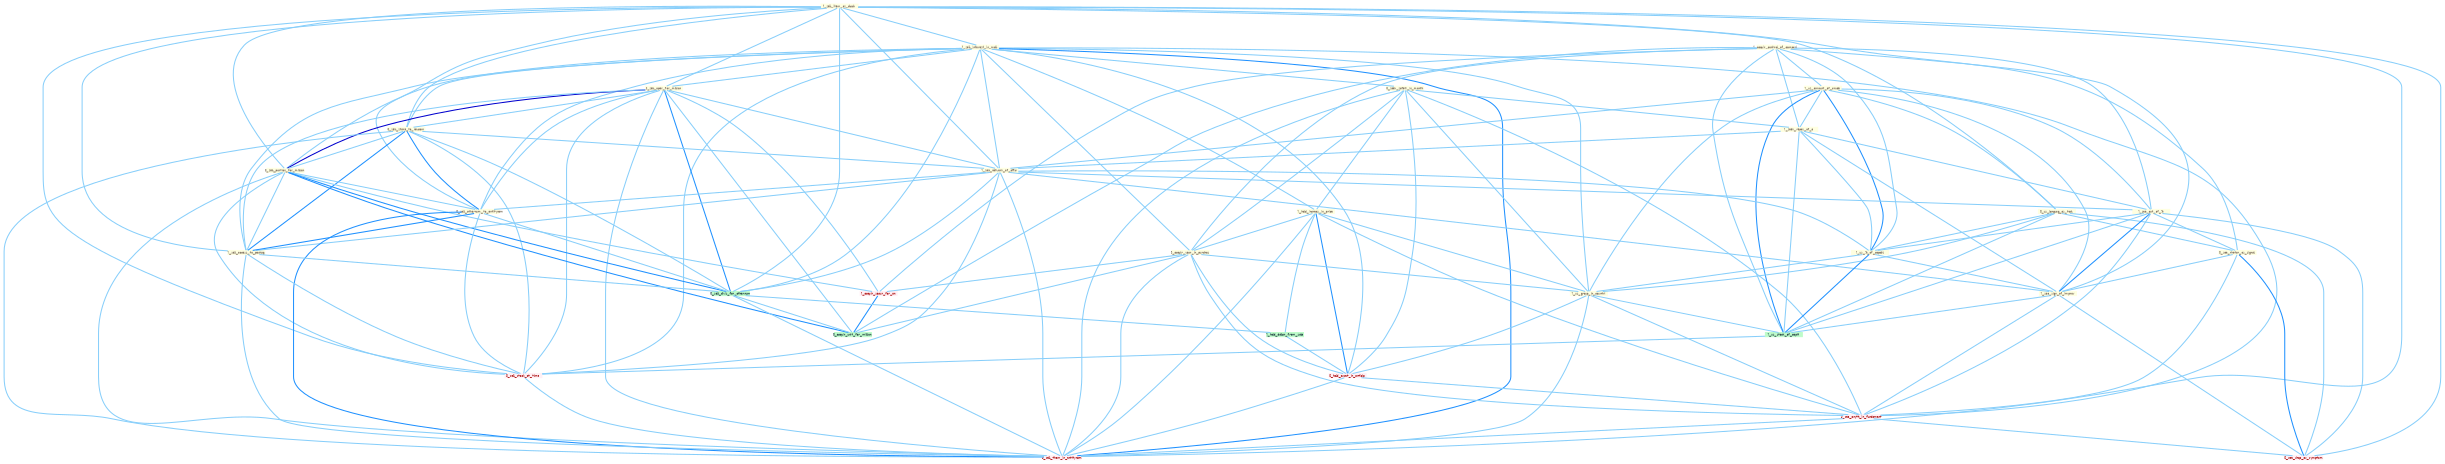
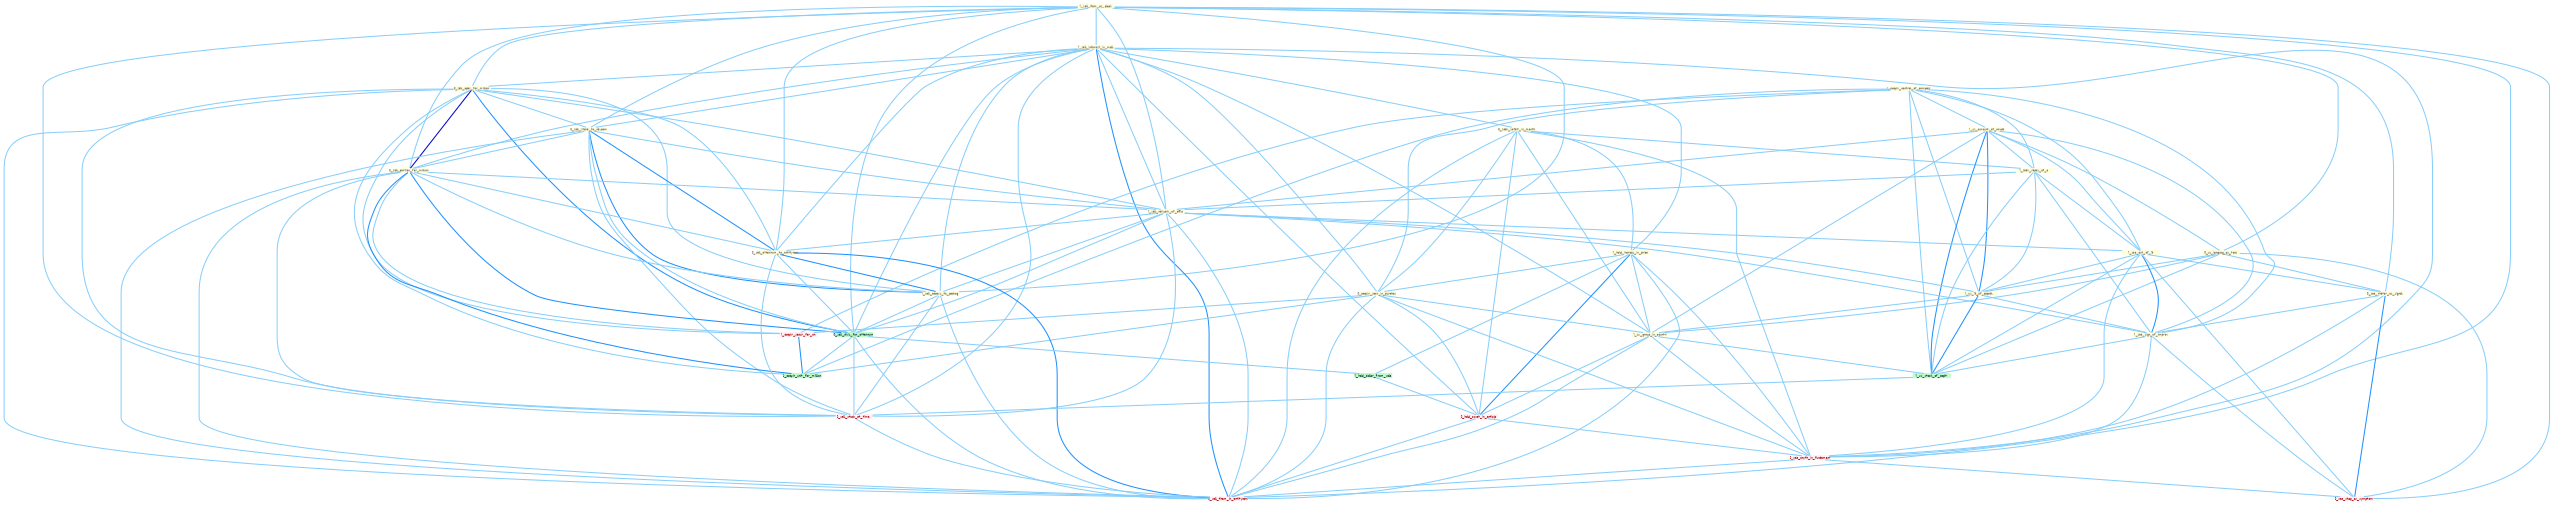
edge "0_sell_portion_for_million" -- "1_sell_network_of_offic": added
edge "0_sell_divis_for_othernum" -- "0_sell_stock_at_time": added
